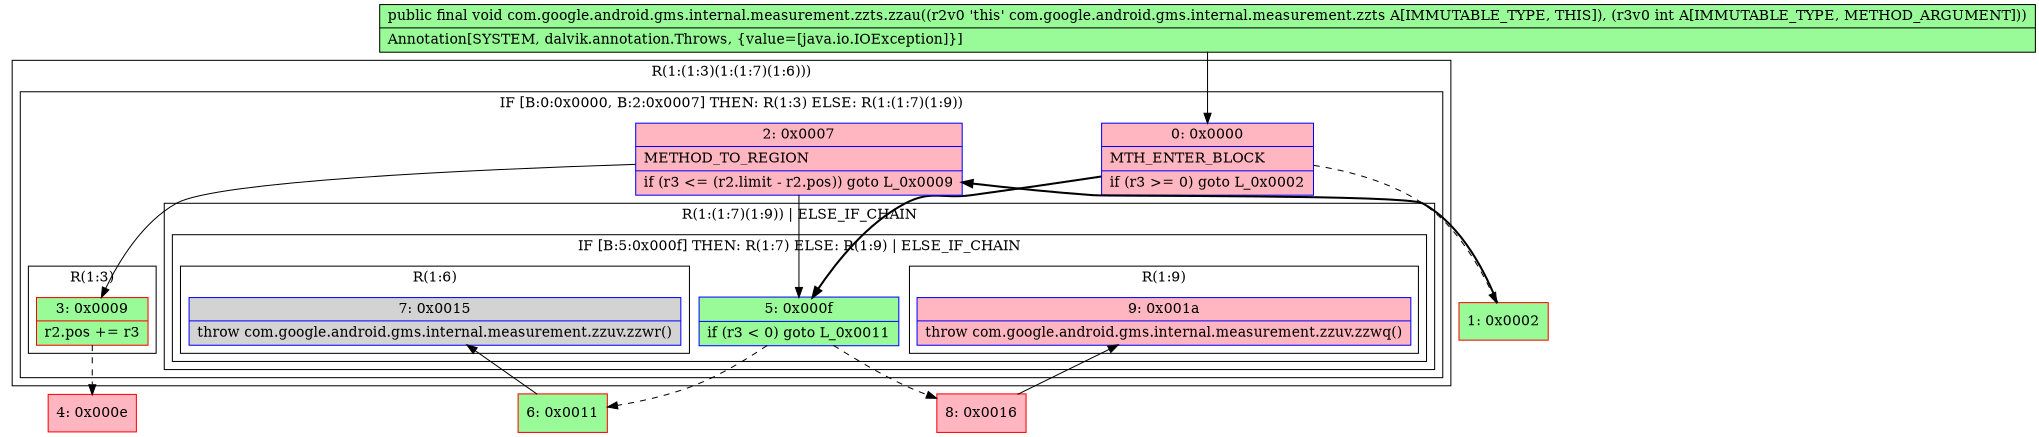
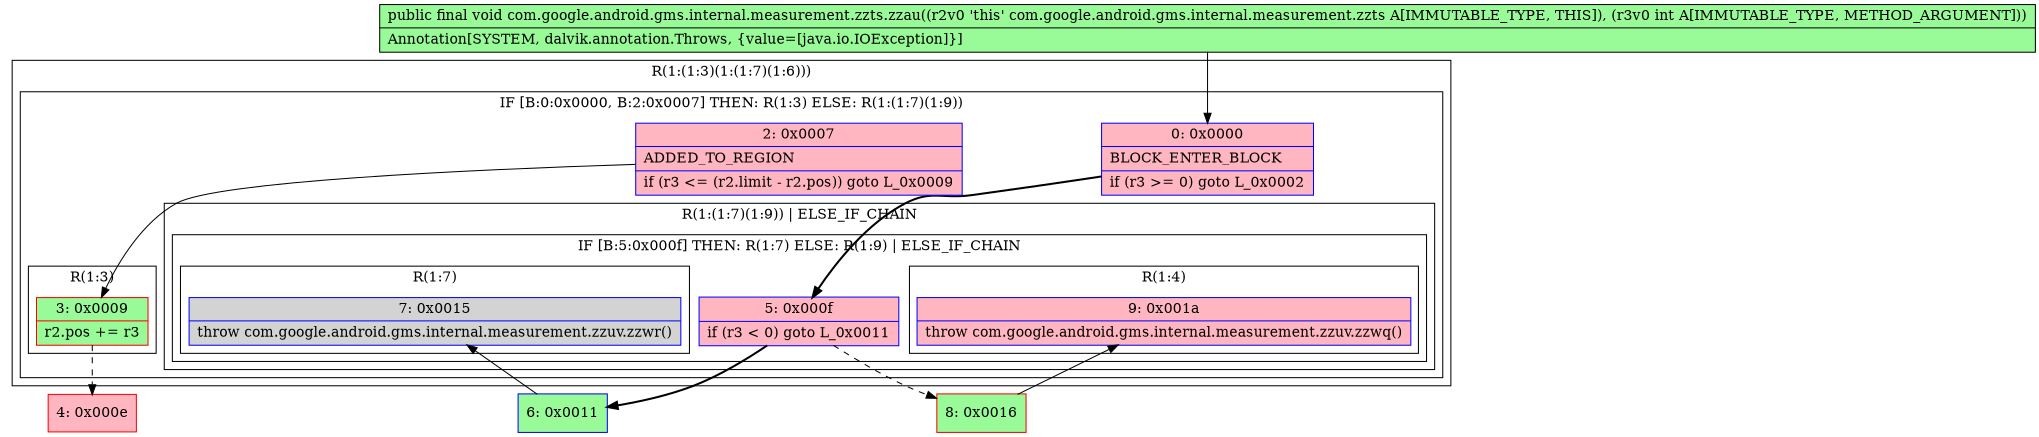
node "2: 0x0007": text "METHOD_TO_REGION" -> "ADDED_TO_REGION"
node "0: 0x0000": text "MTH_ENTER_BLOCK" -> "BLOCK_ENTER_BLOCK"
edge "2: 0x0007" -> "5: 0x000f": removed
cluster "R(1:6)": label "R(1:6)" -> "R(1:7)"
cluster "R(1:9)": label "R(1:9)" -> "R(1:4)"
node "5: 0x000f": fillcolor palegreen -> lightpink
node "1: 0x0002": removed
edge "5: 0x000f" -> "6: 0x0011": style dashed -> bold
node "6: 0x0011": color red -> blue
node "8: 0x0016": fillcolor lightpink -> palegreen
